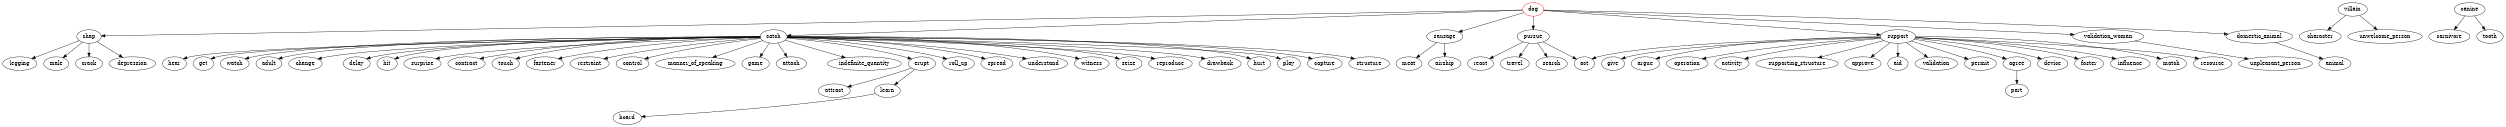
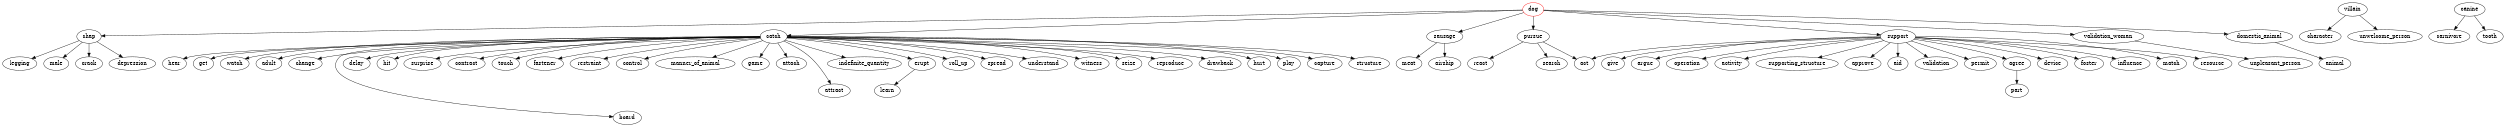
node "manner_of_speaking": label "manner_of_speaking" -> "manner_of_animal"
node "travel": removed
edge "erupt" -> "attract": now "catch" -> "attract"
edge "learn" -> "board": now "catch" -> "board"
